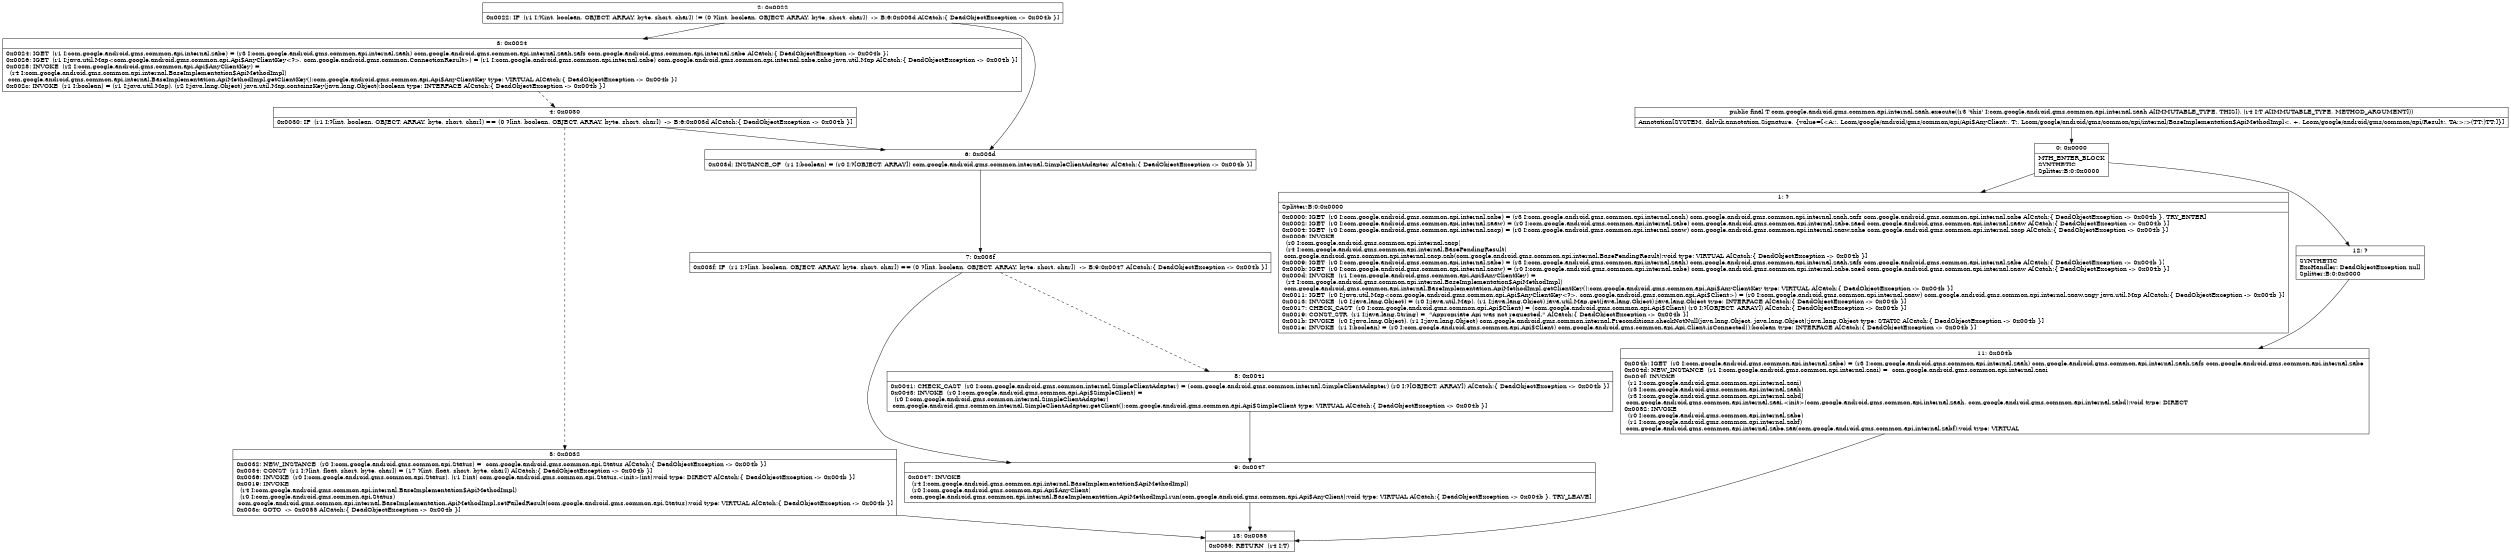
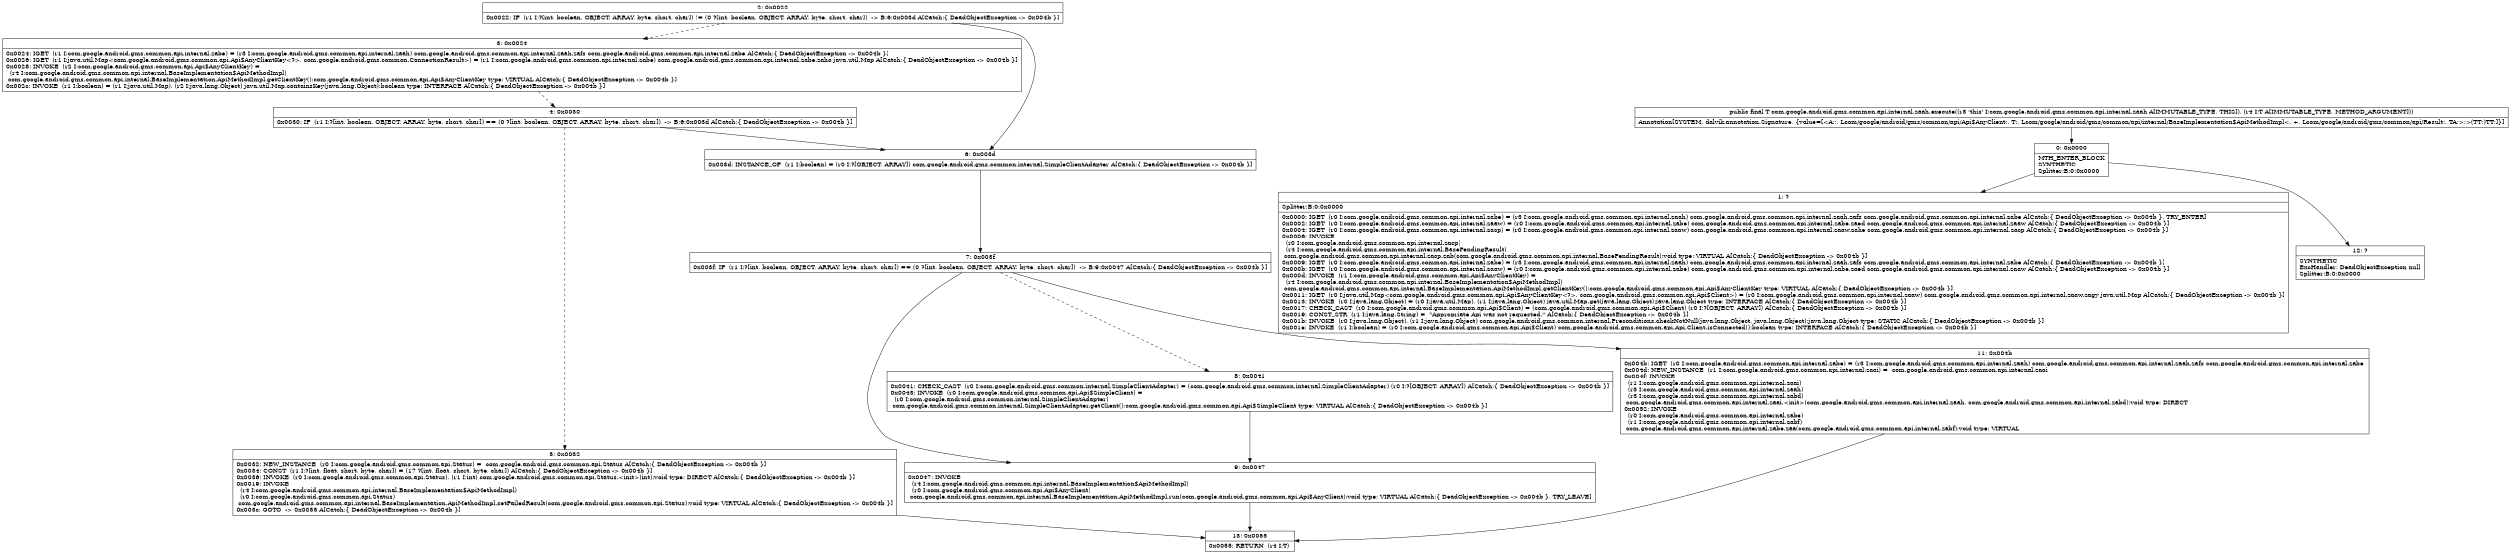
edge "2: 0x0022" -> "3: 0x0024": style solid -> dashed
edge "12: ?" -> "11: 0x004b": now "7: 0x003f" -> "11: 0x004b"
